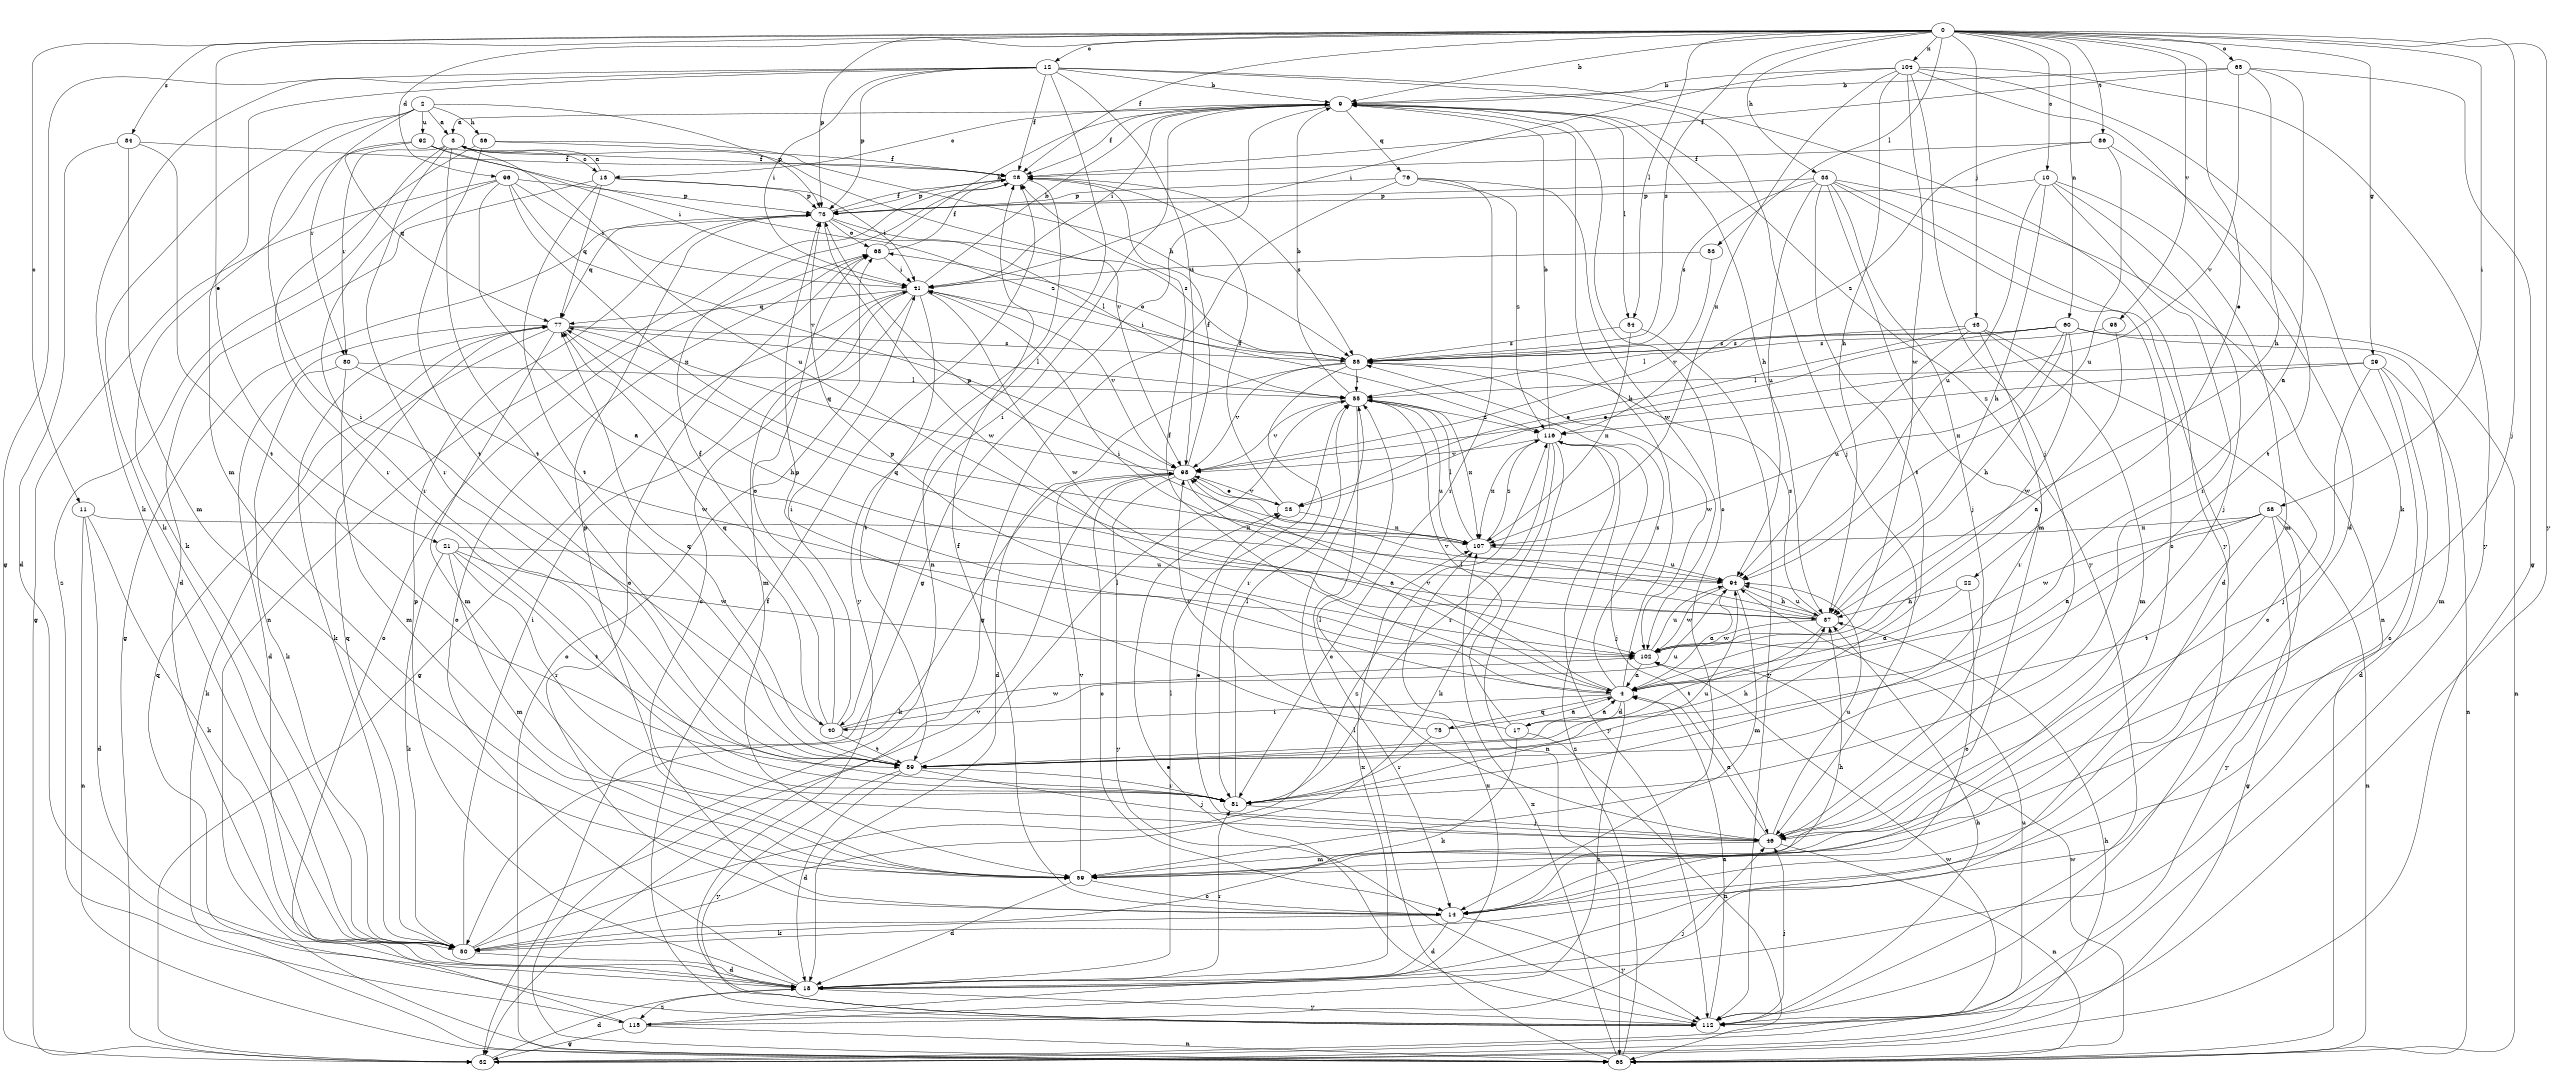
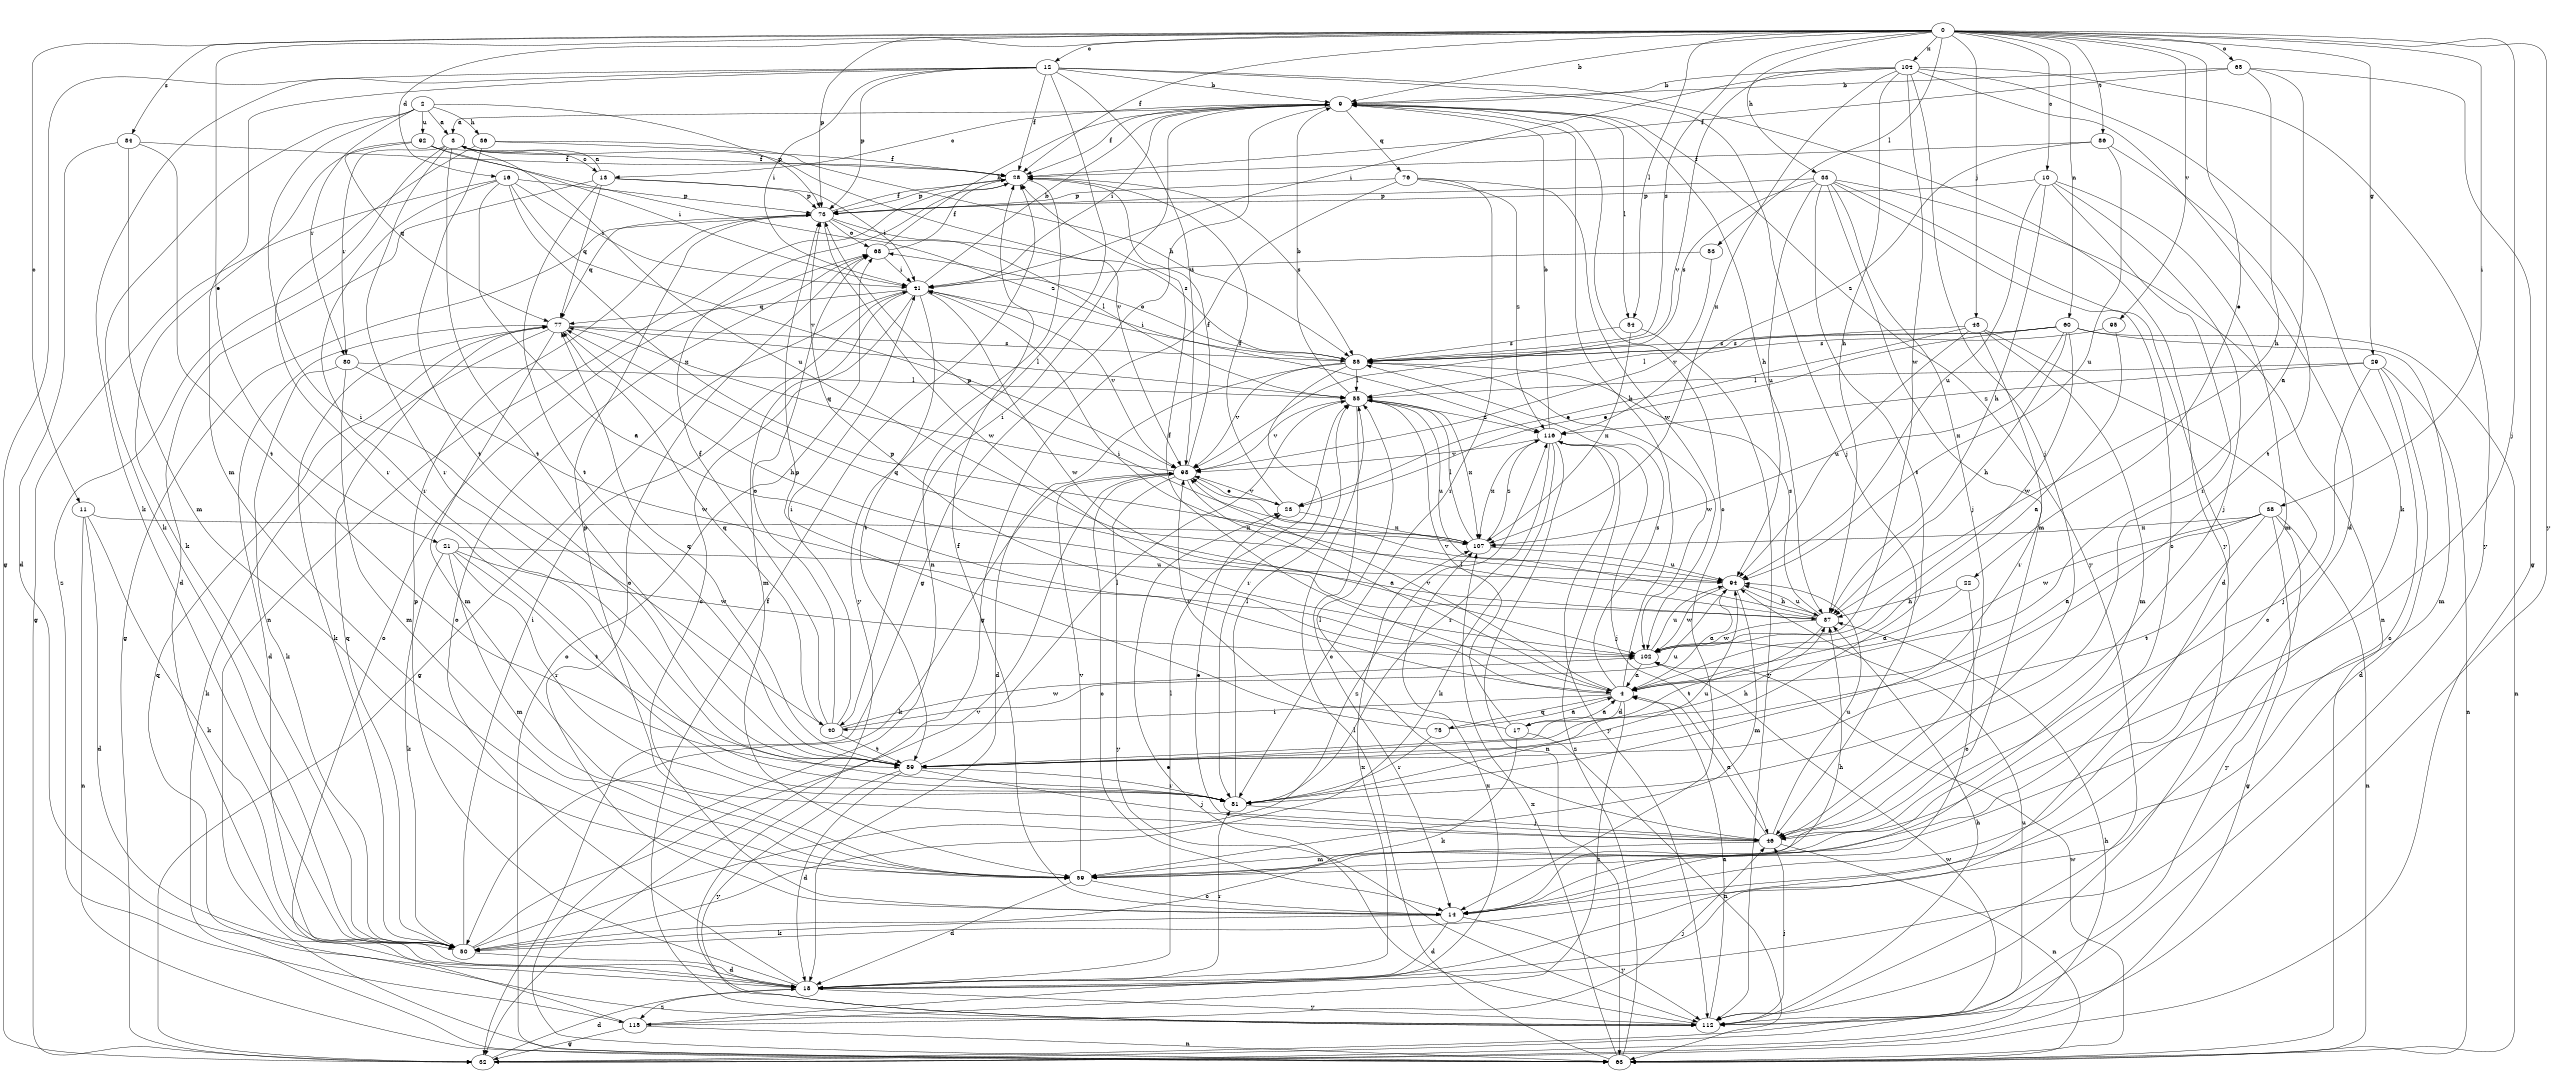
node "96": label "96" -> "16"
edge "65" -> "98": now "104" -> "98"
